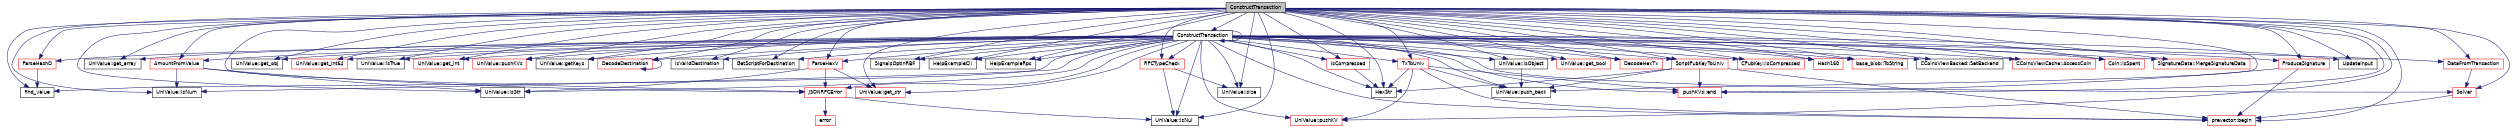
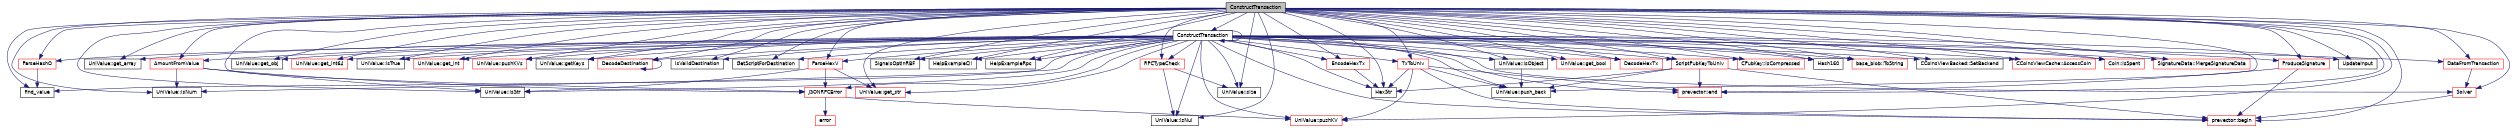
node "IsCompressed": label "IsCompressed" -> "EncodeHexTx"
node "Hash160": color red -> black
node "pushKVs::end": label "pushKVs::end" -> "prevector::end"
edge "JSONRPCError" -> "UniValue::isNull": now "JSONRPCError" -> "UniValue::pushKV"
